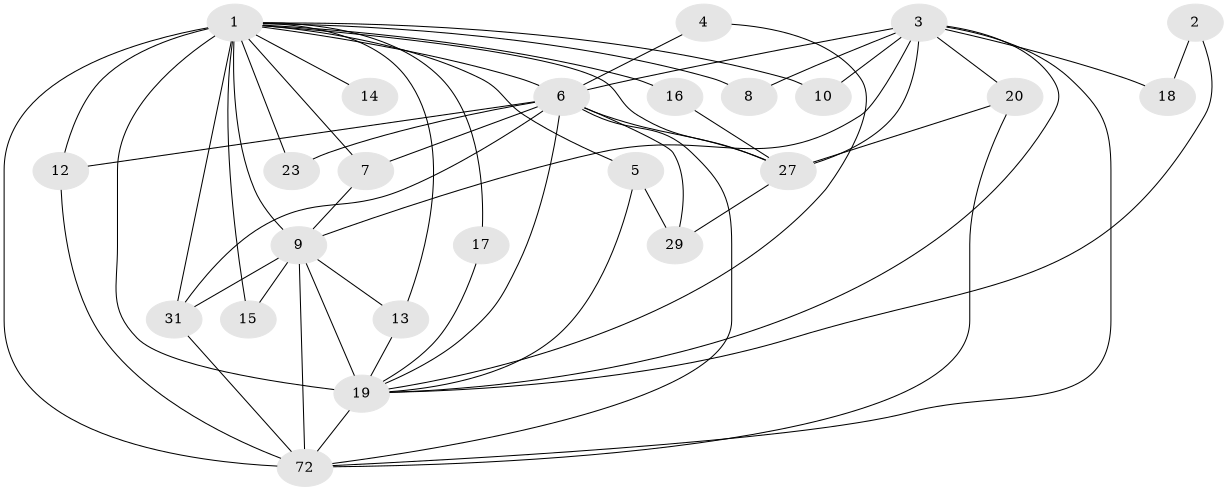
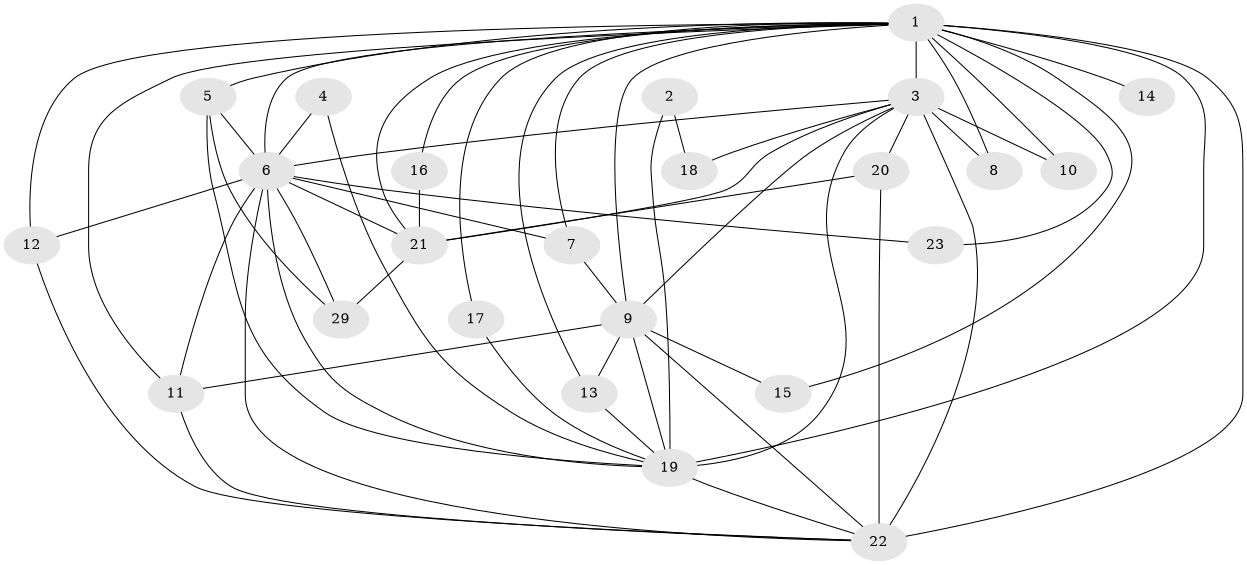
edge "1" -- "3": added
edge "5" -- "6": added
node "27": label "27" -> "21"
node "31": label "31" -> "11"
node "72": label "72" -> "22"
